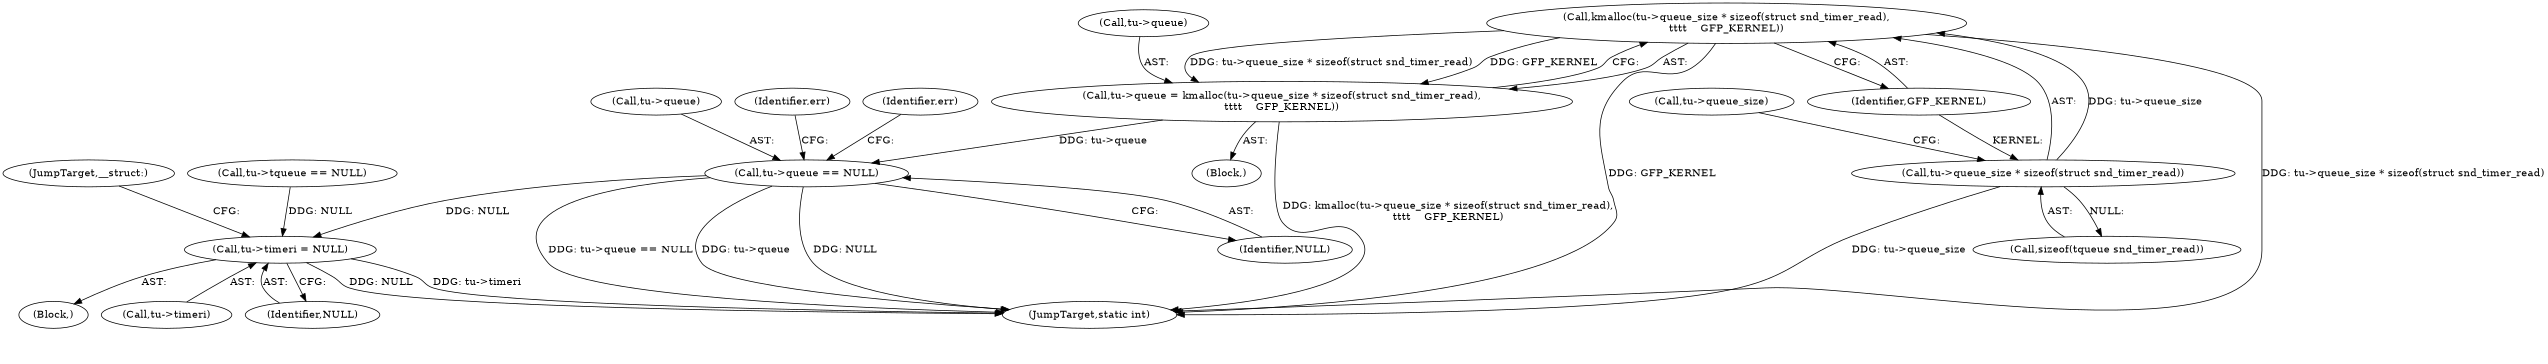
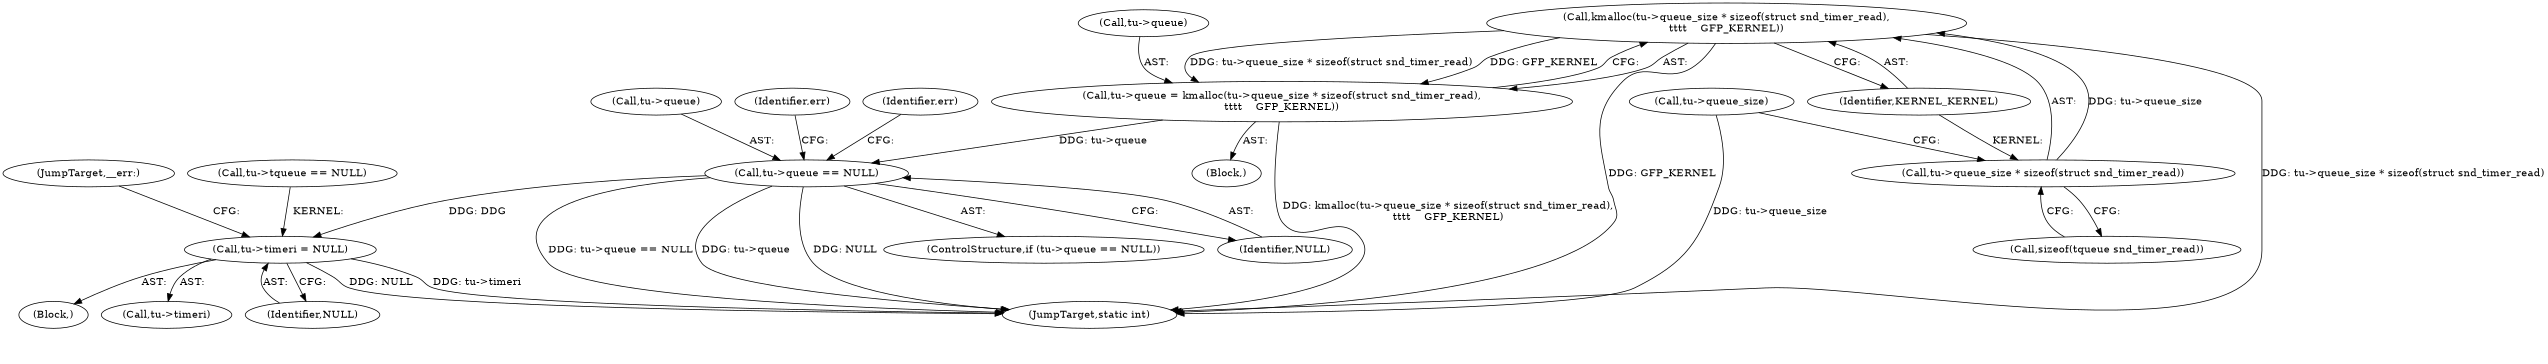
node "(Identifier,GFP_KERNEL)": label "(Identifier,GFP_KERNEL)" -> "(Identifier,KERNEL_KERNEL)"
node "(JumpTarget,__struct:)": label "(JumpTarget,__struct:)" -> "(JumpTarget,__err:)"
edge "(Call,tu->tqueue == NULL)" -> "(Call,tu->timeri = NULL)": label "DDG: NULL" -> "KERNEL: "
edge "(Call,tu->queue == NULL)" -> "(Call,tu->timeri = NULL)": label "DDG: NULL" -> "DDG: DDG"
edge "(Call,sizeof(tqueue snd_timer_read))" -> "(Call,tu->queue_size * sizeof(struct snd_timer_read))": label "AST: " -> "CFG: "
edge "(Call,tu->queue_size * sizeof(struct snd_timer_read))" -> "(Call,sizeof(tqueue snd_timer_read))": label "NULL: " -> "CFG: "
node "(ControlStructure,if (tu->queue == NULL))": added
edge "(Call,tu->timeri)" -> "(Call,tu->timeri = NULL)": reversed
edge "(Call,tu->queue_size * sizeof(struct snd_timer_read))" -> "(JumpTarget,static int)": now "(Call,tu->queue_size)" -> "(JumpTarget,static int)"
